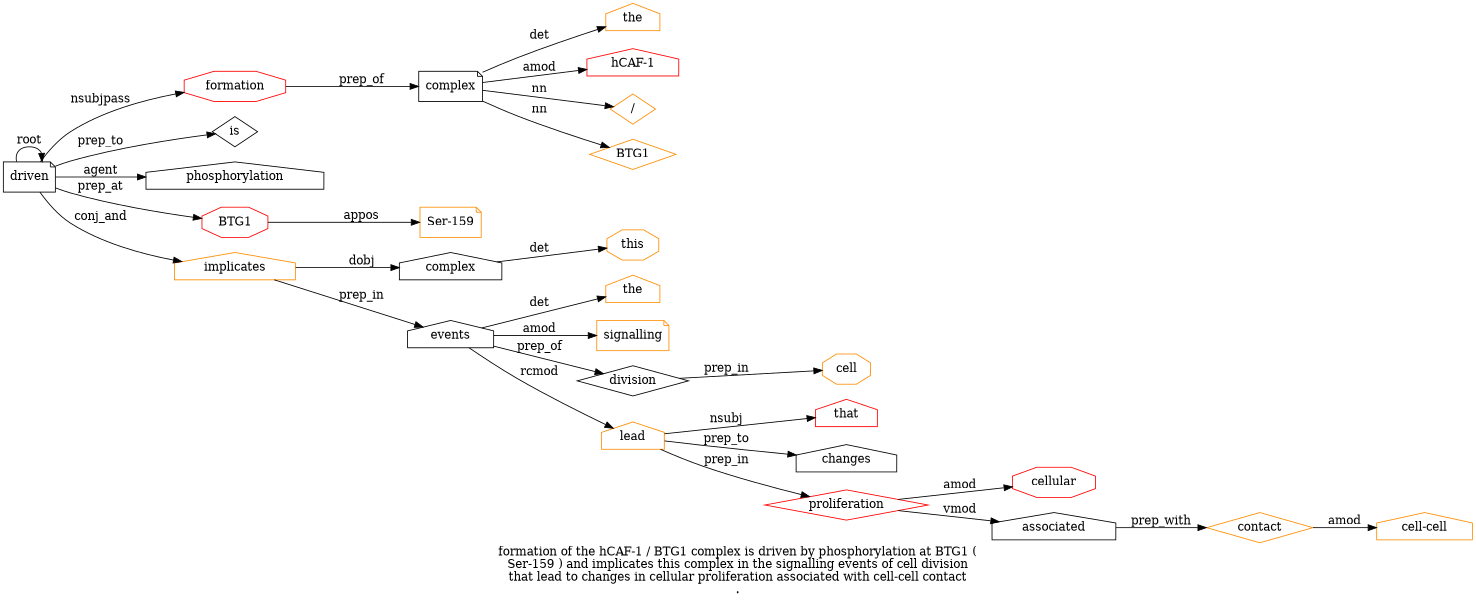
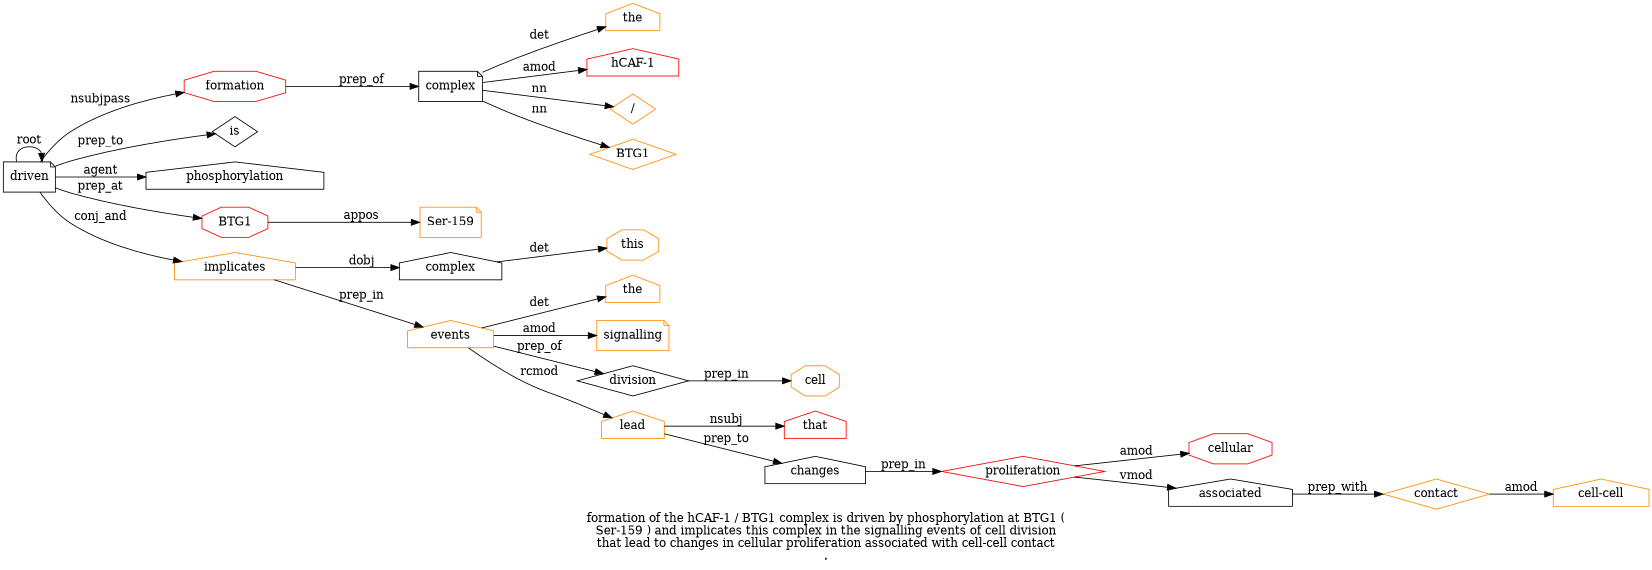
node "events": color black -> darkorange
edge "lead" -> "proliferation": now "changes" -> "proliferation"
